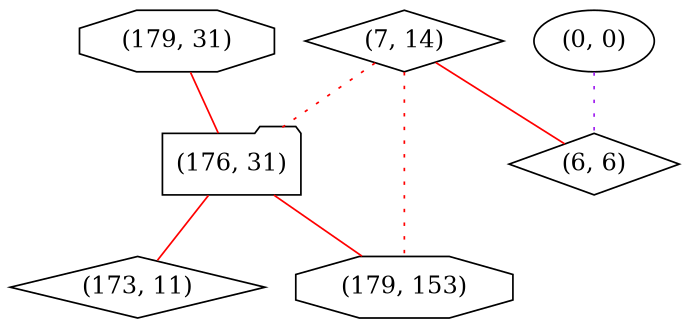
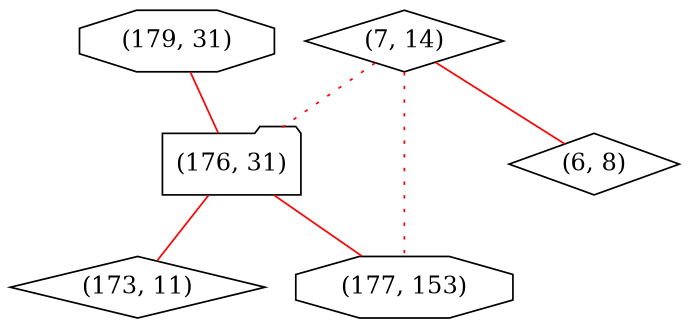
node "(0, 0)": removed
node "(6, 6)": label "(6, 6)" -> "(6, 8)"
node "(179, 153)": label "(179, 153)" -> "(177, 153)"
